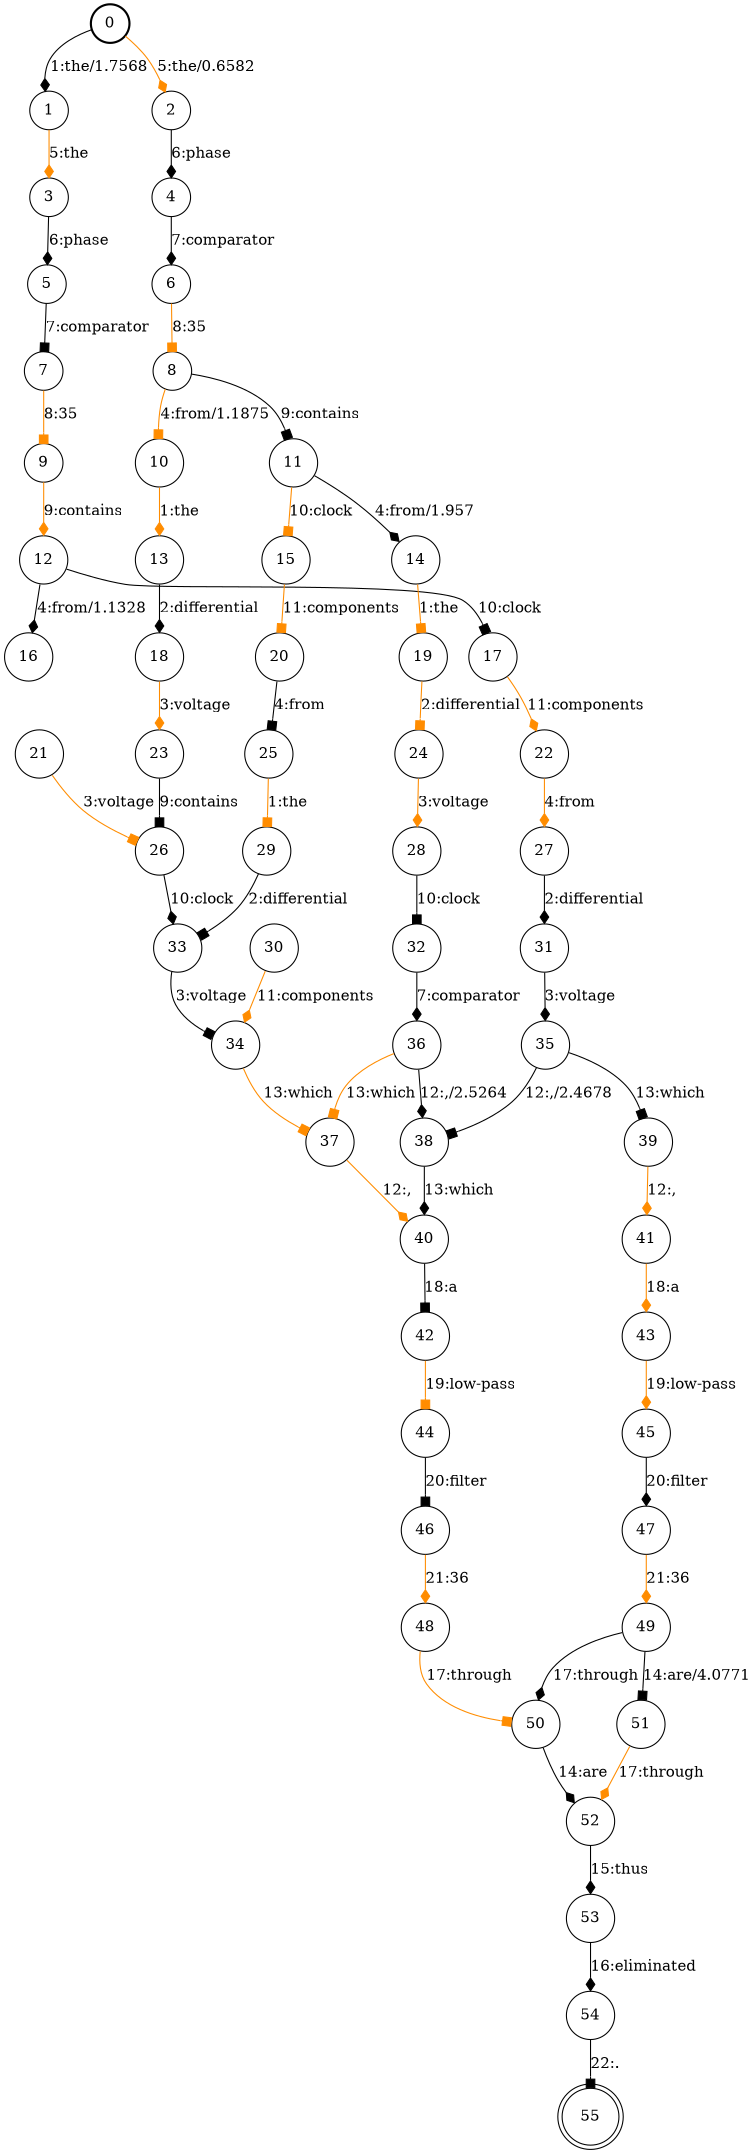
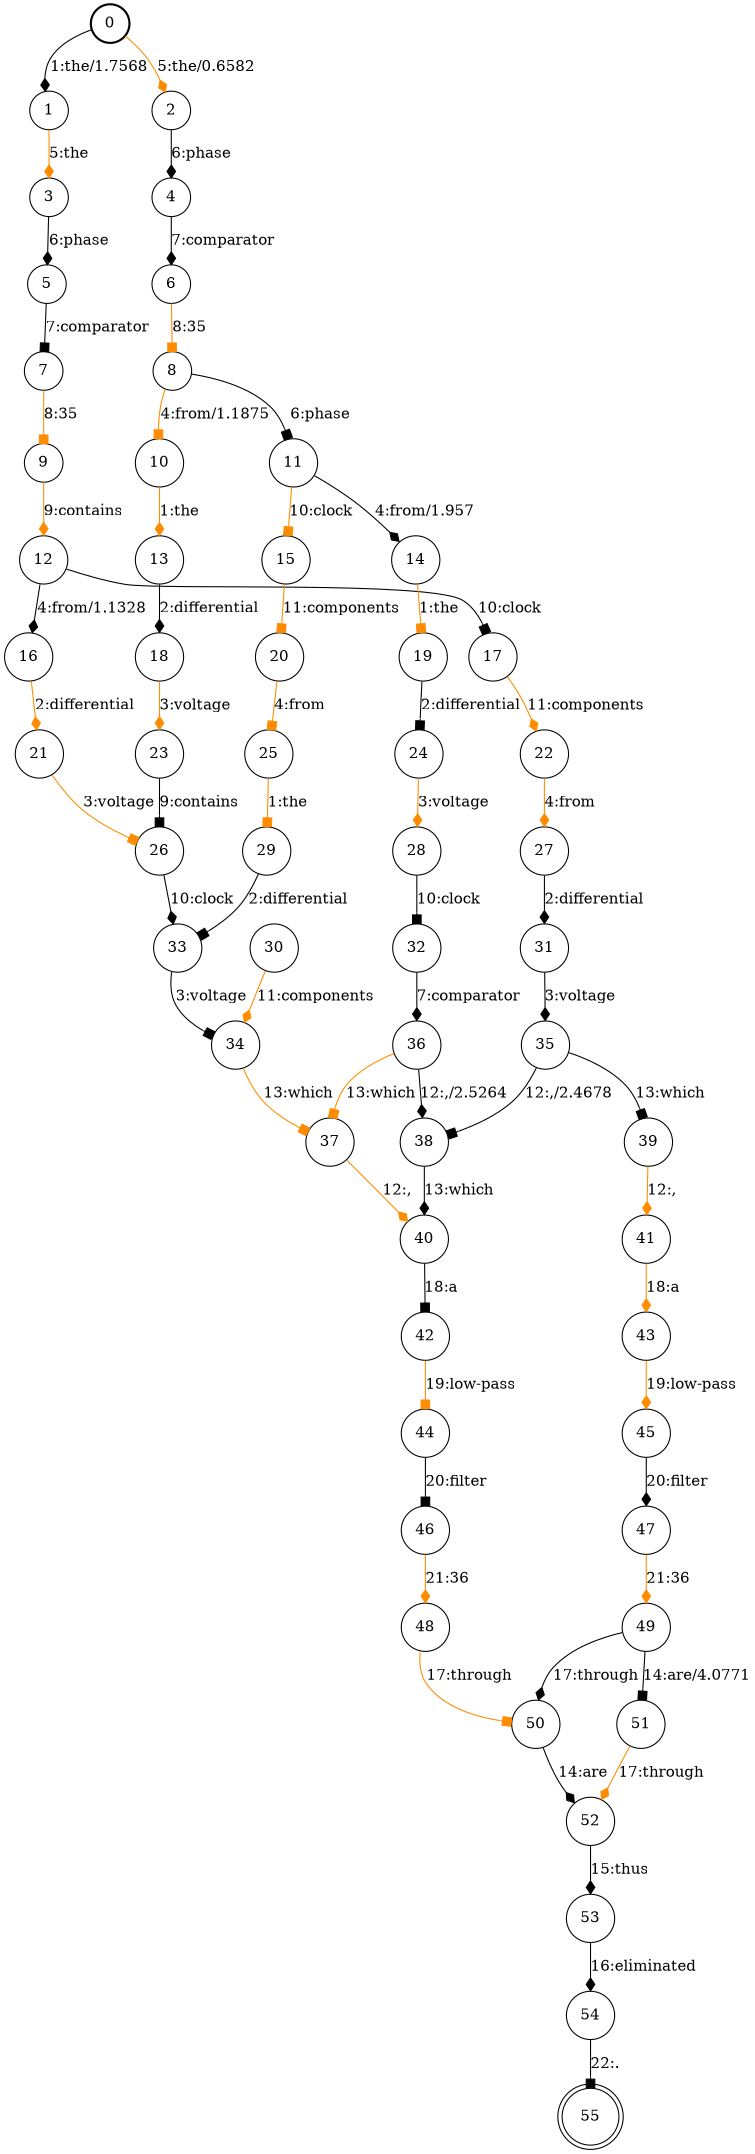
edge "8" -> "11": label "9:contains" -> "6:phase"
edge "16" -> "21": added, label "2:differential"
edge "20" -> "25": color black -> darkorange
edge "19" -> "24": color darkorange -> black
